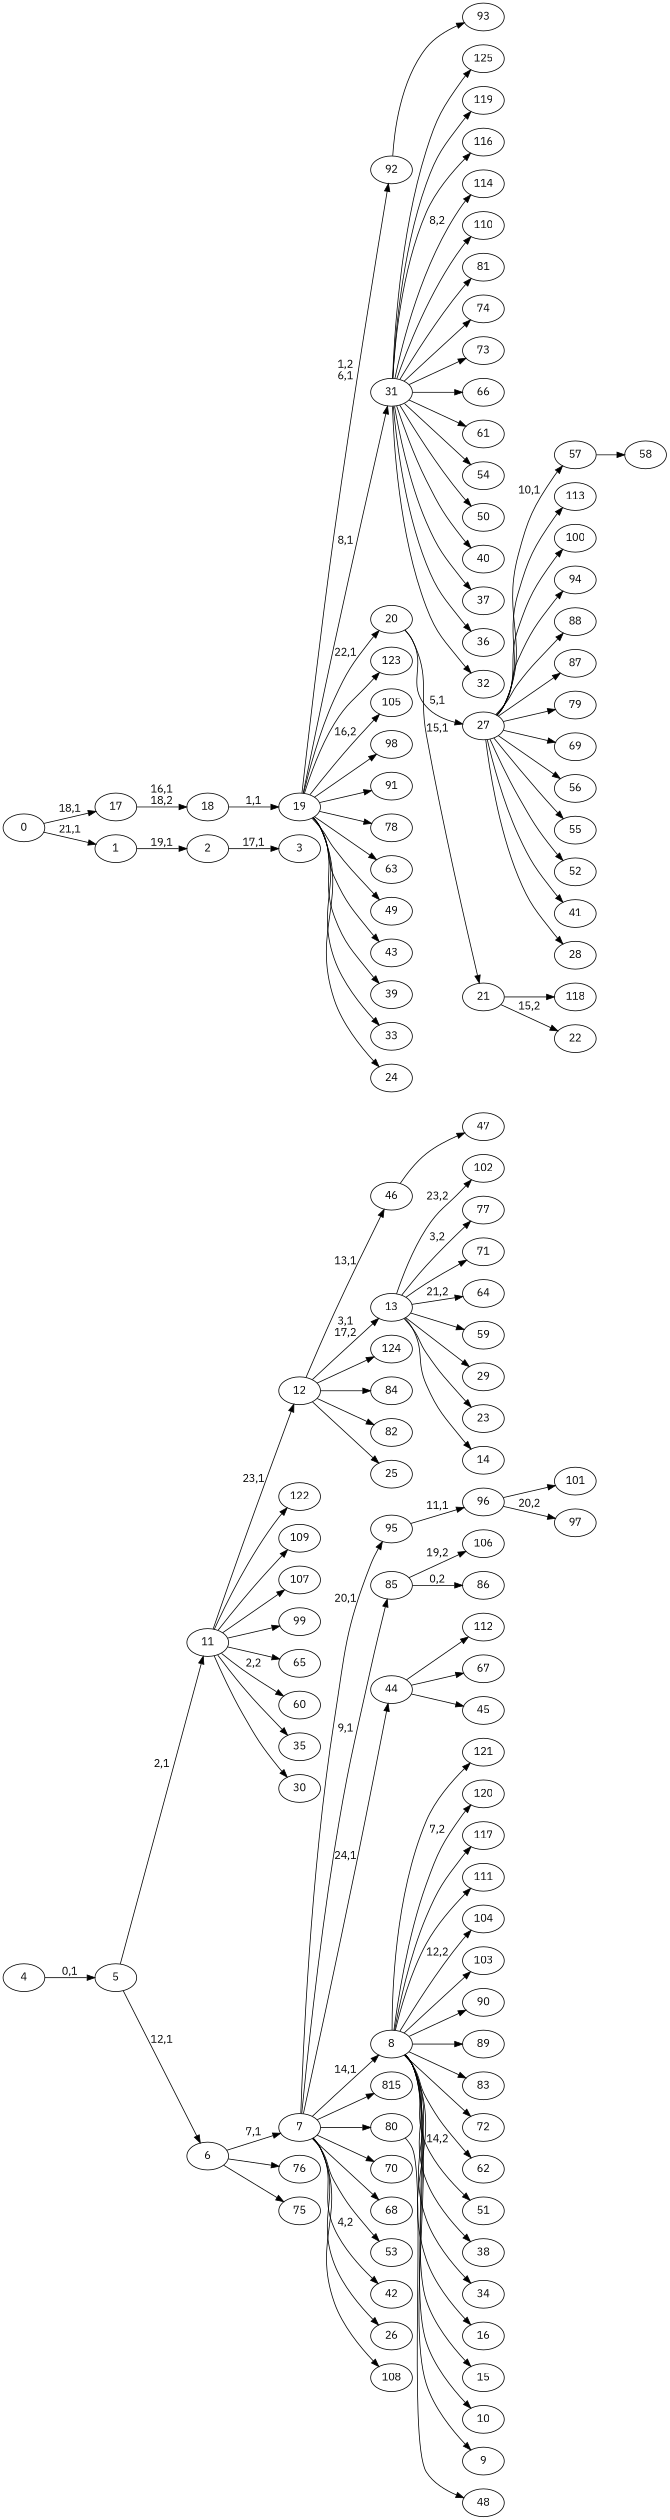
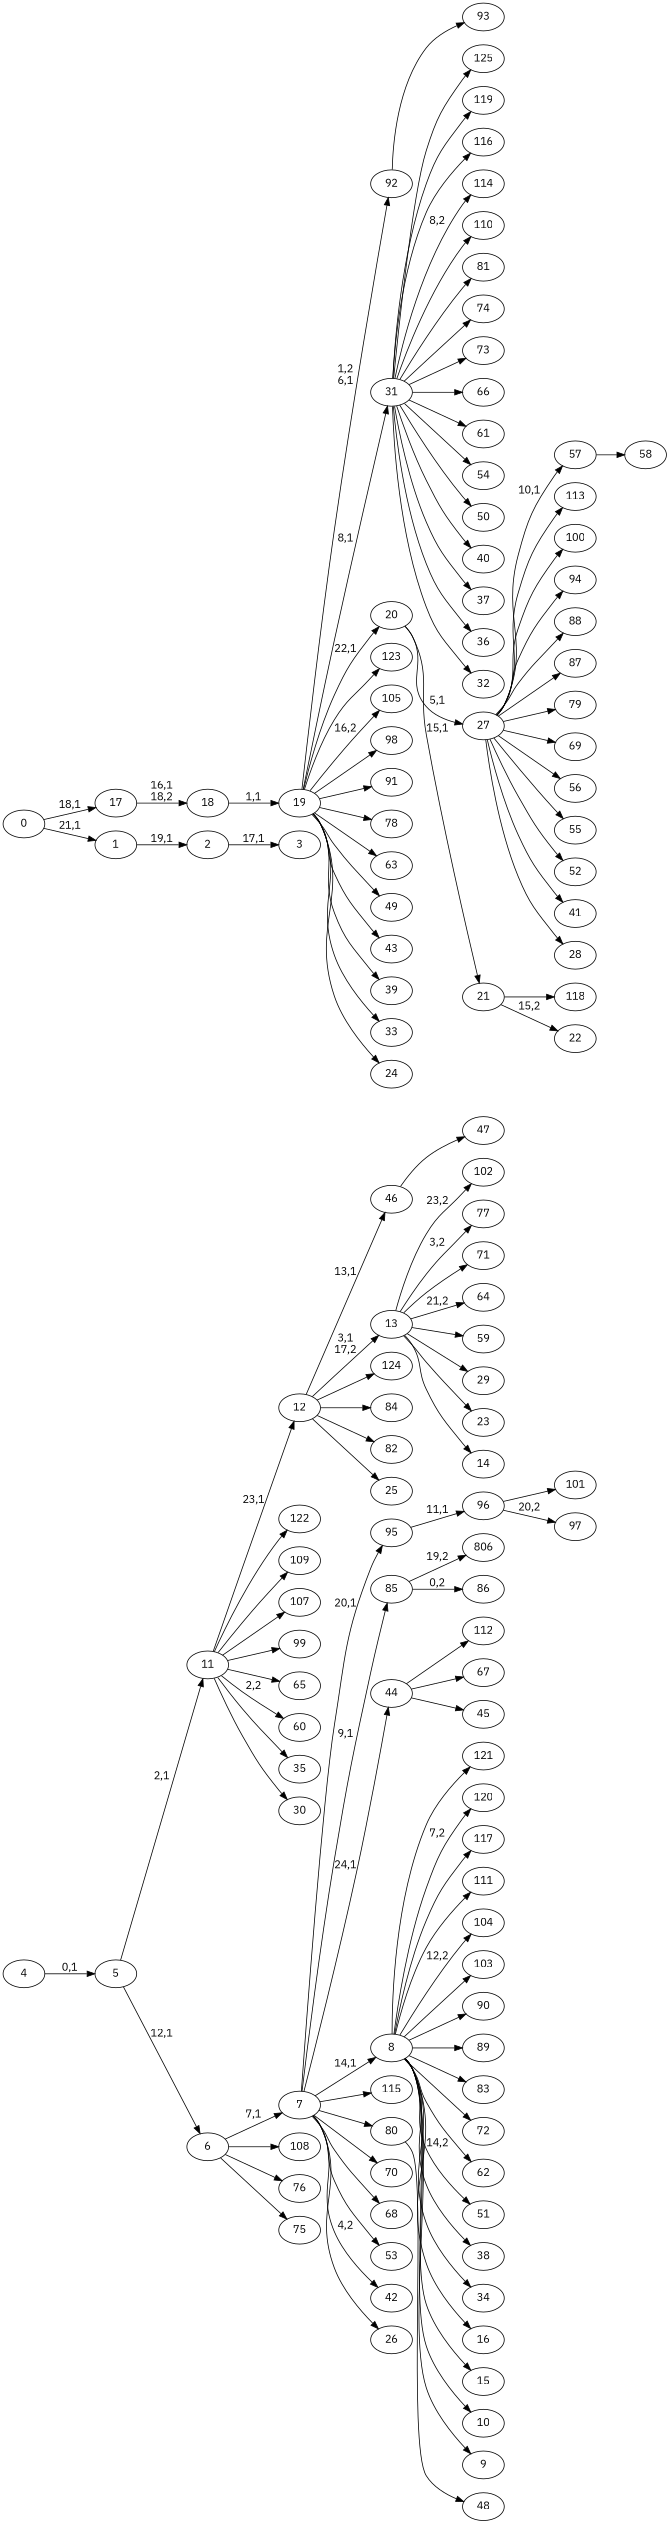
node "106": label "106" -> "806"
node "815": label "815" -> "115"
edge "7" -> "108": now "6" -> "108"
